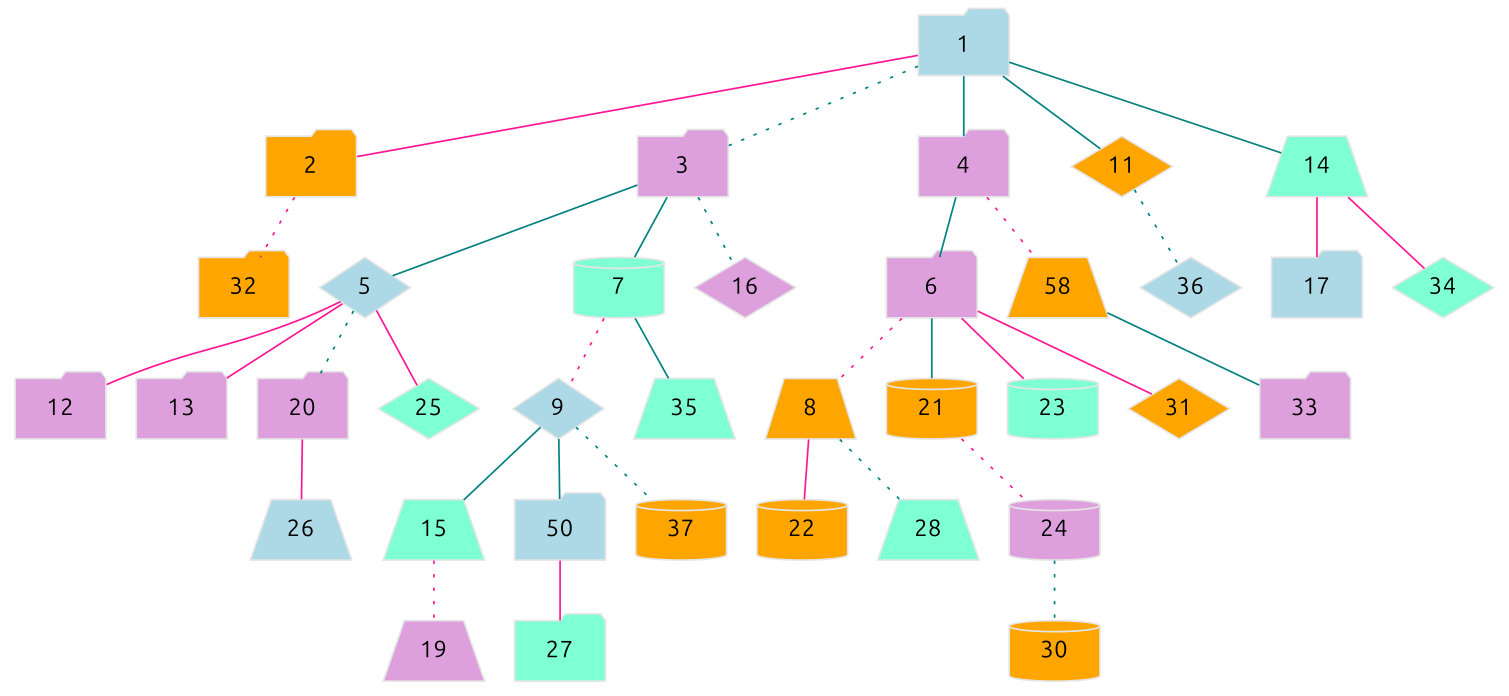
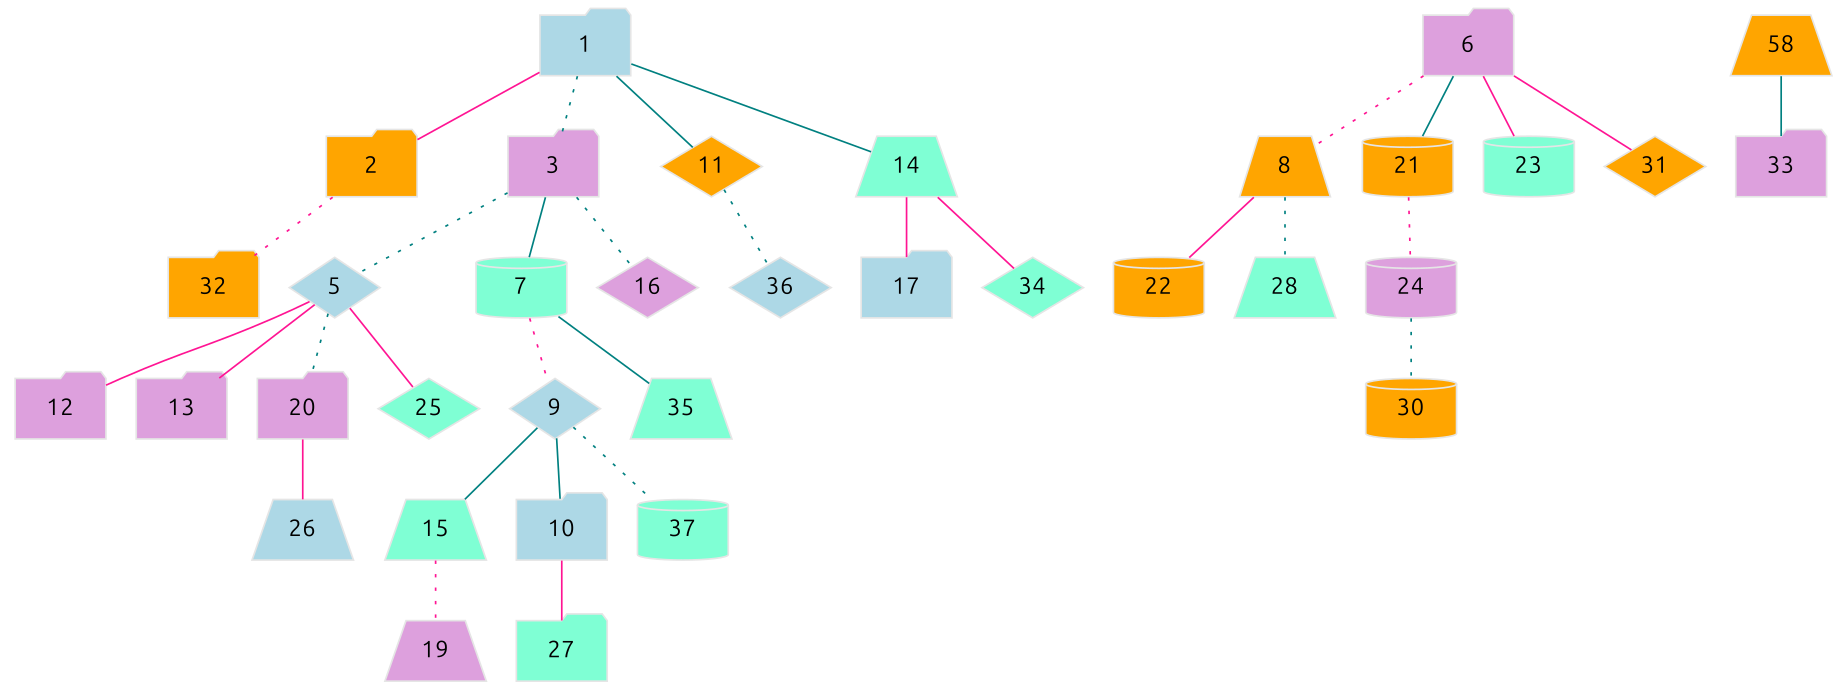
node "4": removed
edge "3" -- "5": style solid -> dotted
node "50": label "50" -> "10"
node "37": fillcolor orange -> aquamarine
